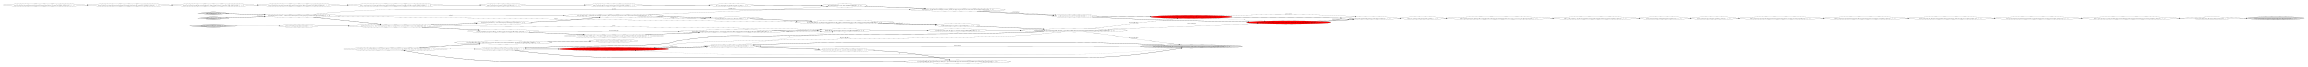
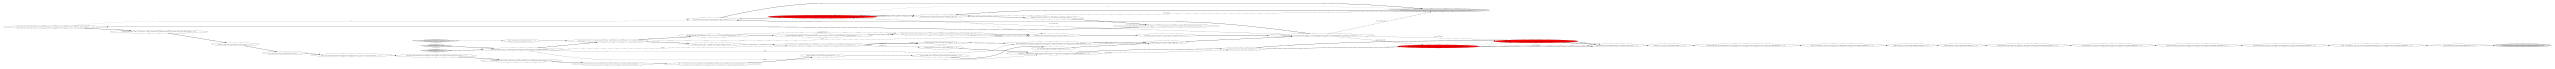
edge "bq = new BooleanQuery.Builder()@@@27@@@['1', '1', '0']" -> "bq.add(rangeQuery1,Occur.MUST)@@@28@@@['1', '1', '0']": now "bq = new BooleanQuery.Builder()@@@27@@@['1', '1', '0']" -> "bq.add(rangeQuery2,Occur.MUST)@@@9@@@['1', '1', '0']"
node "assertThat(fields.size(),equalTo(2))@@@19@@@['1', '1', '0']": added
